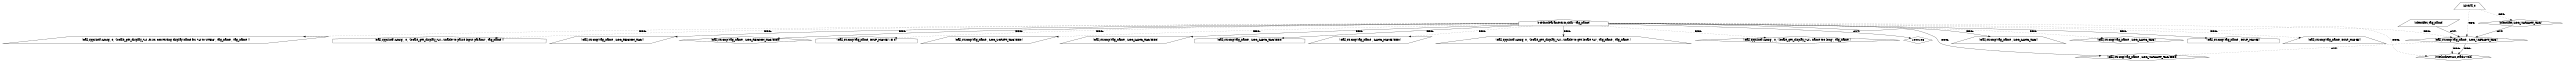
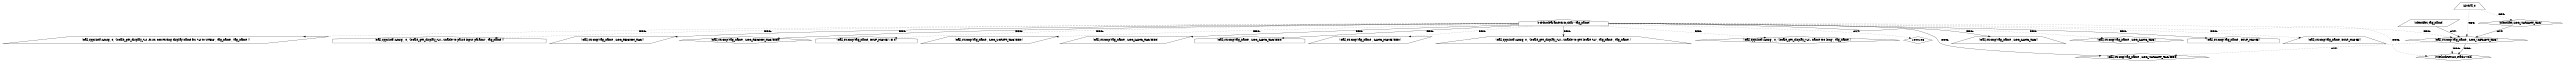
edge "(MethodParameterIn,char* tag_name)" -> "1000108": style solid -> dotted
